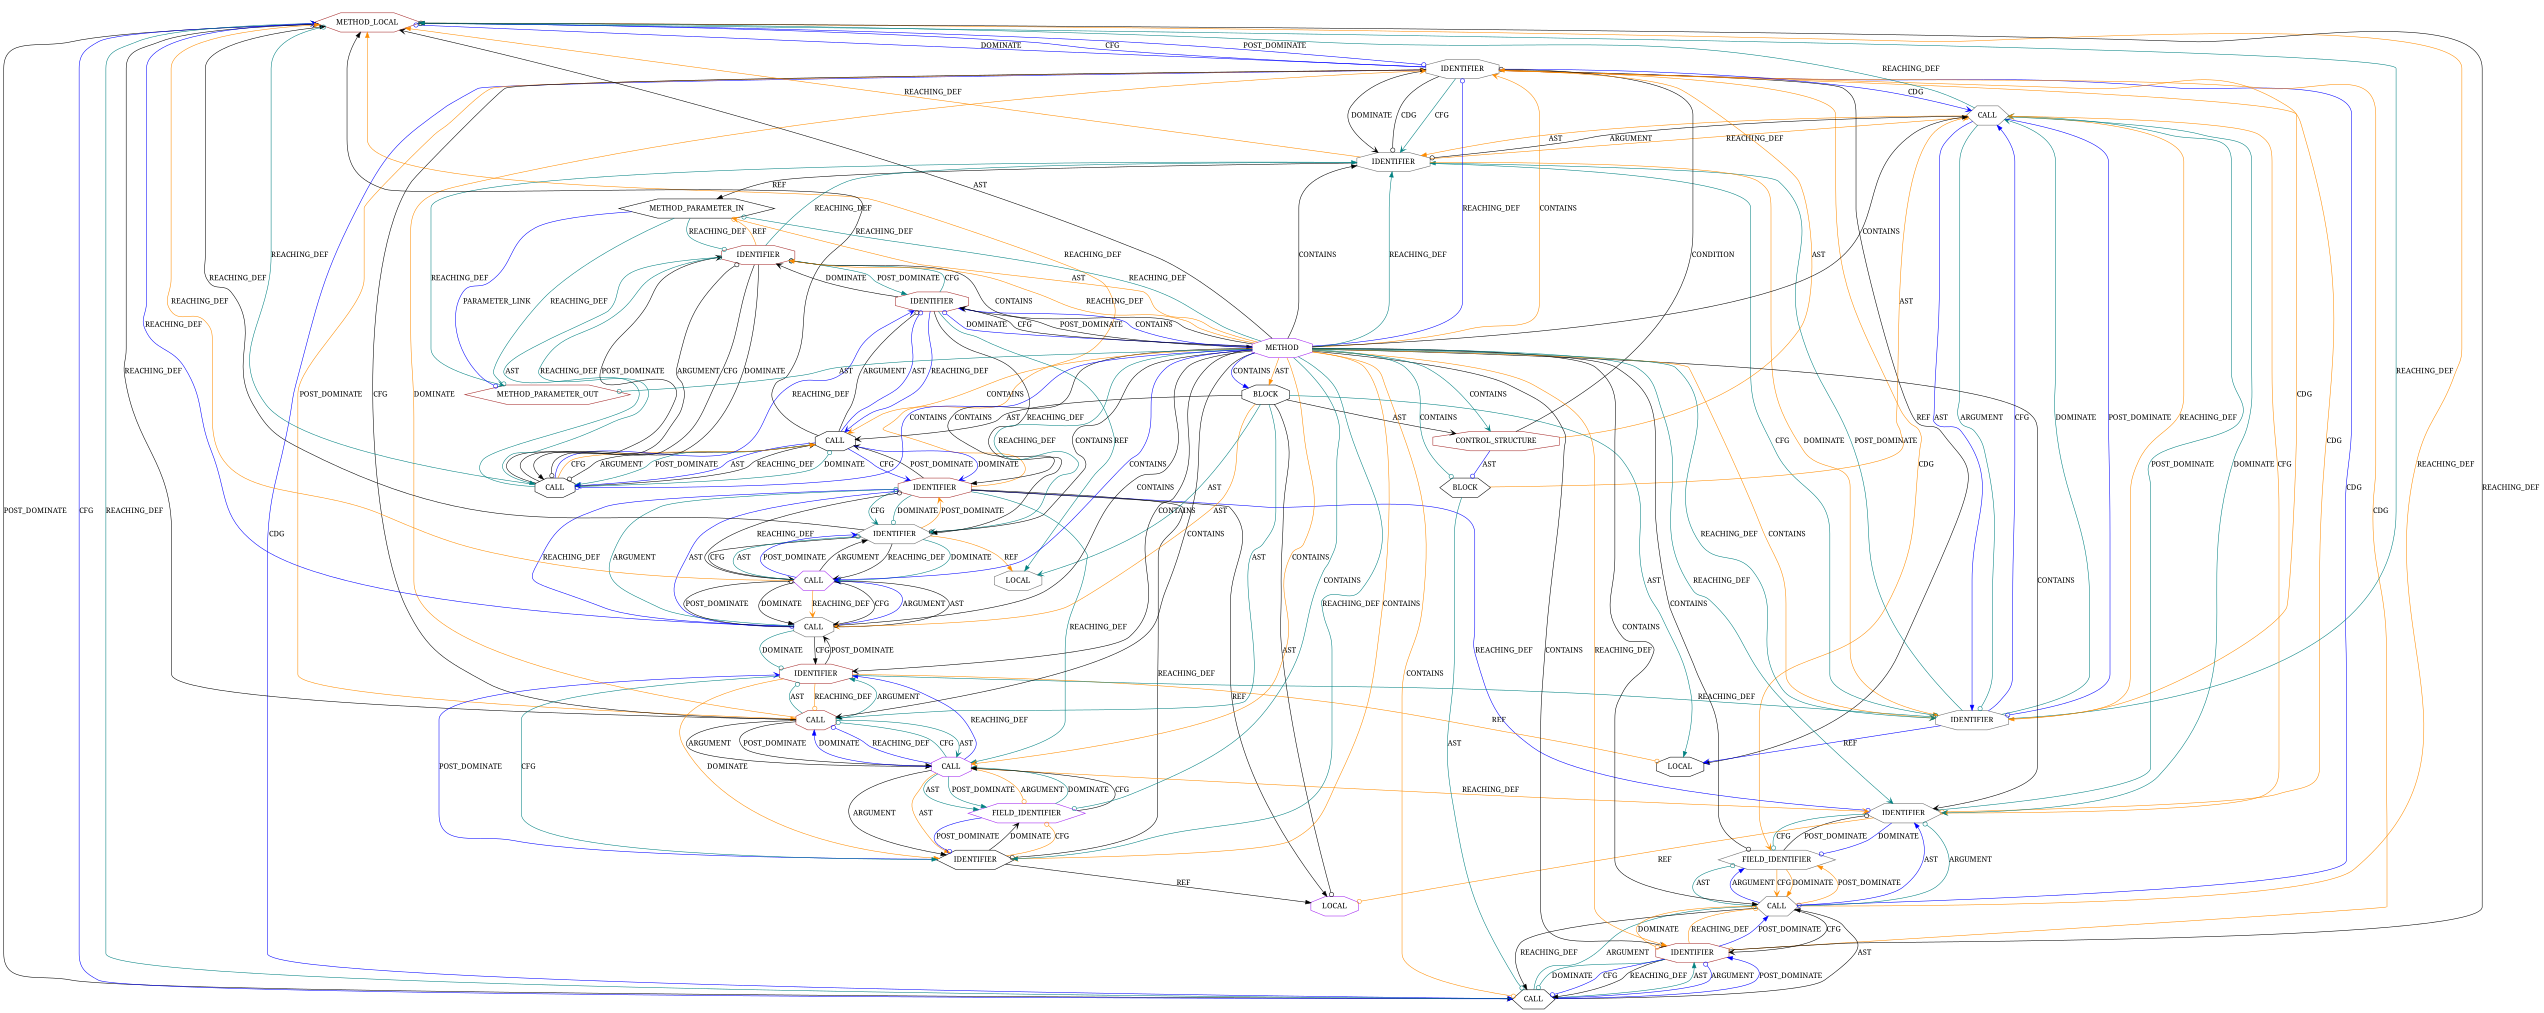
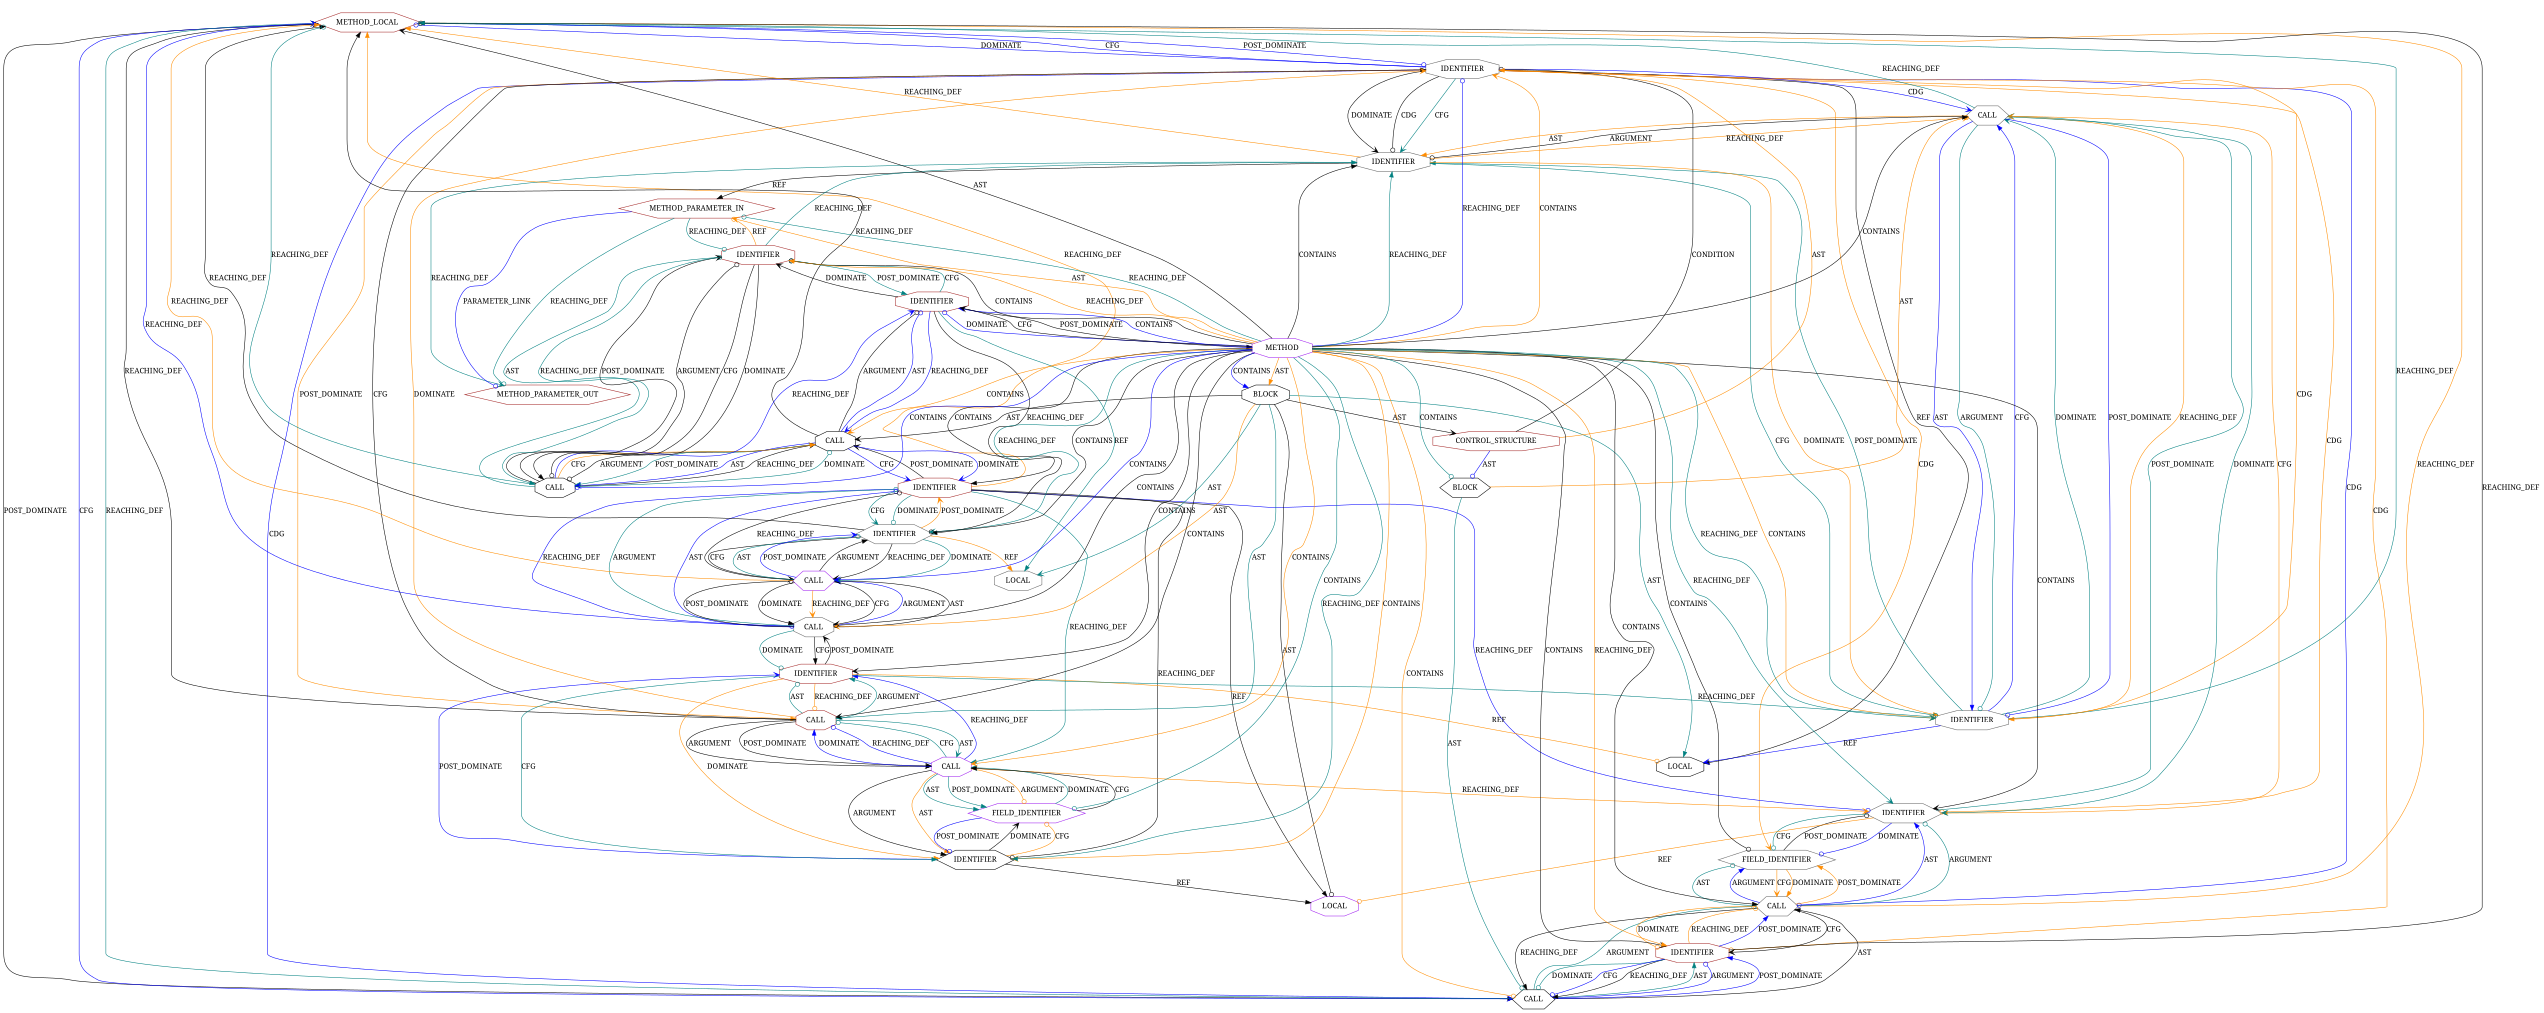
node "METHOD_PARAMETER_IN": color black -> brown
edge "METHOD" -> "METHOD_PARAMETER_OUT": removed, label "AST"
edge "METHOD" -> "CONTROL_STRUCTURE": removed, label "CONTAINS"
